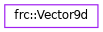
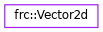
node "frc::Vector9d": label "frc::Vector9d" -> "frc::Vector2d"
